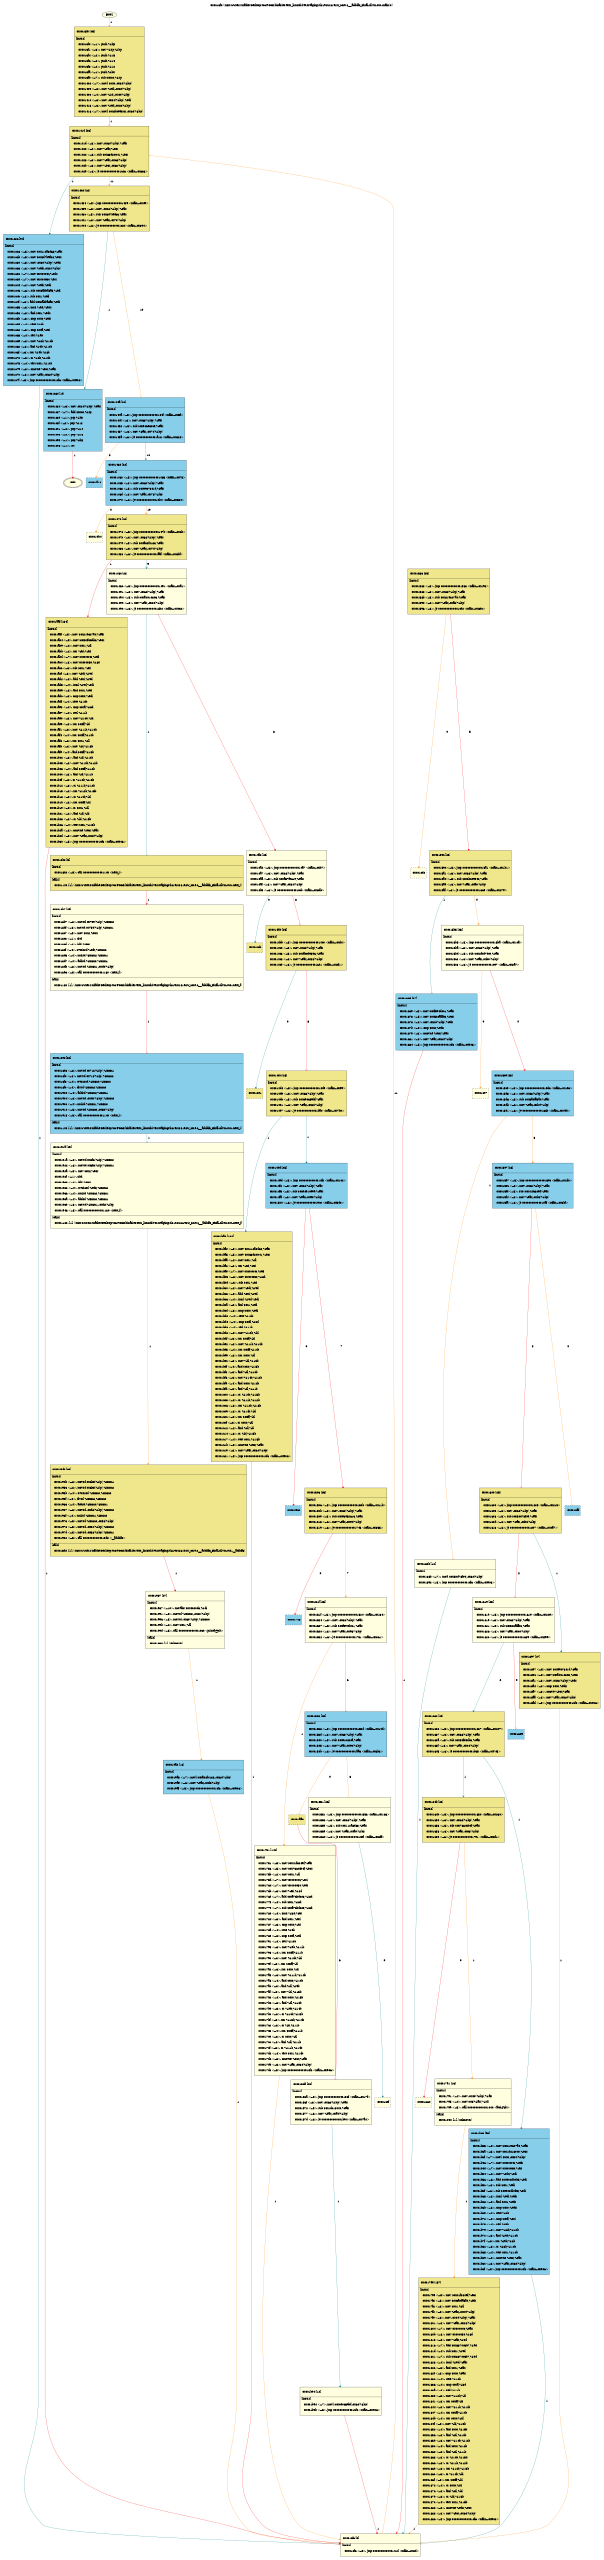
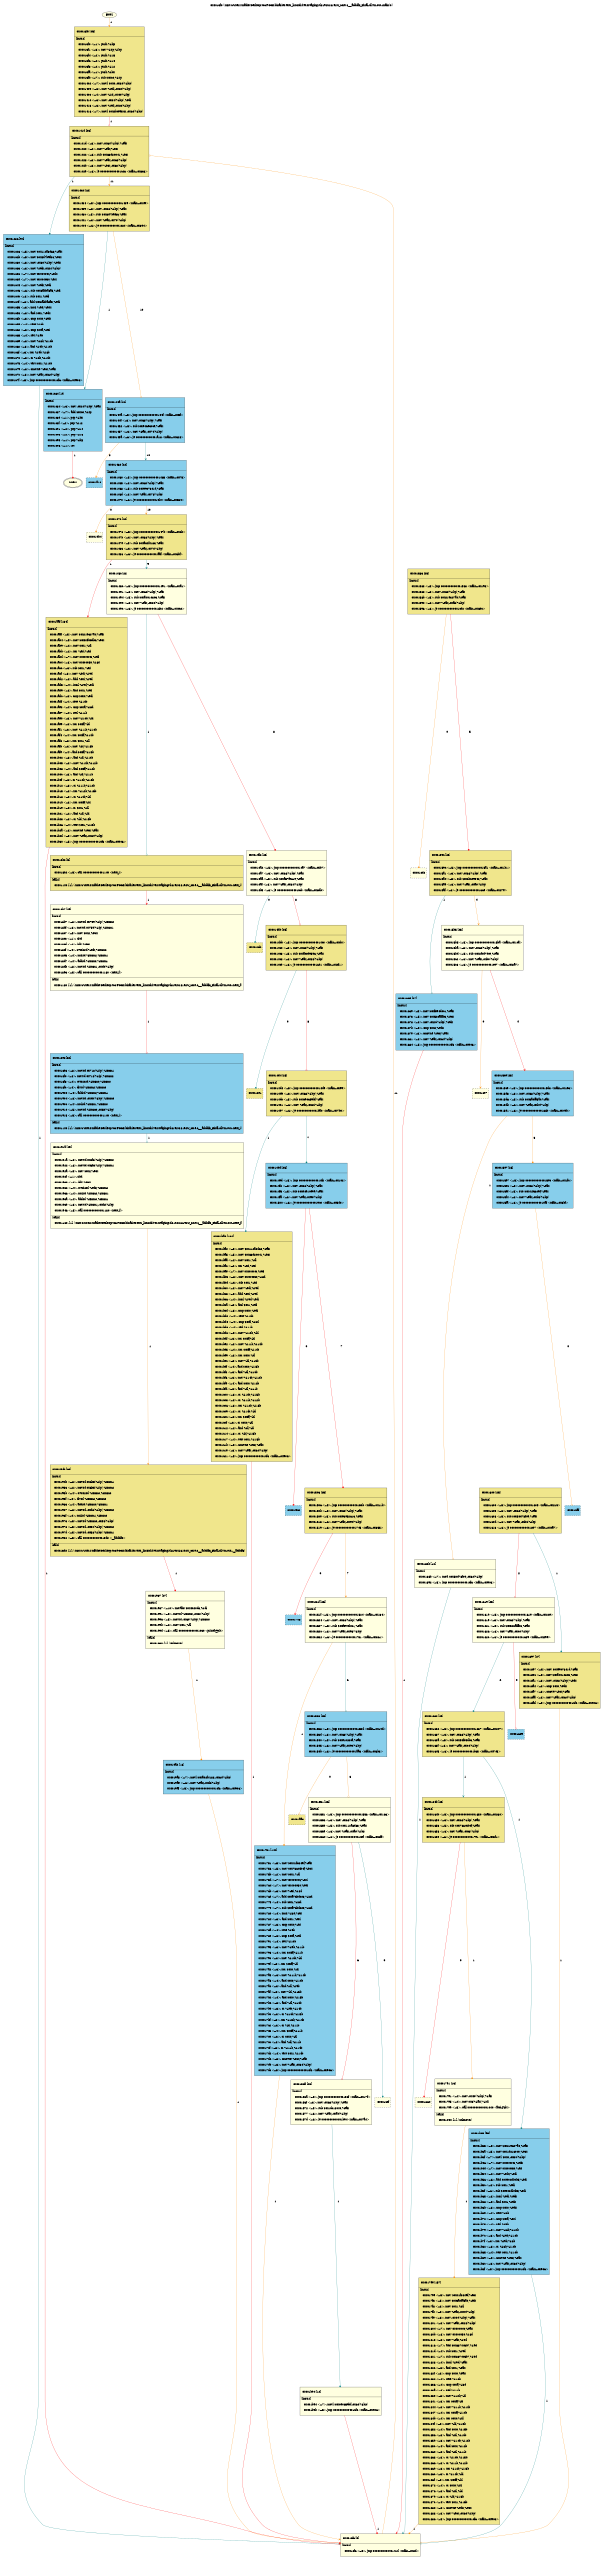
node "Exit": label "Exit" -> "Users"
edge "0x4015e7 [25]" -> "0x401600 [25]": removed, label "3"
edge "0x401aa3" -> "0x40156a [25]": now "0x401551 [25]" -> "0x40156a [25]"
node "0x401751 [144]": fillcolor lightyellow -> skyblue
